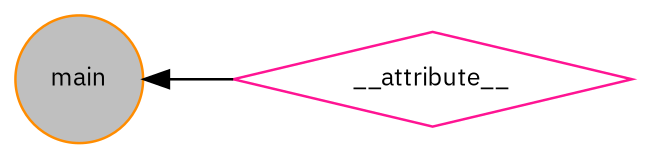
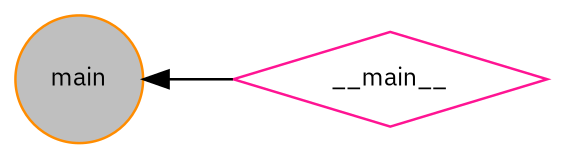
node "__attribute__": label "__attribute__" -> "__main__"
